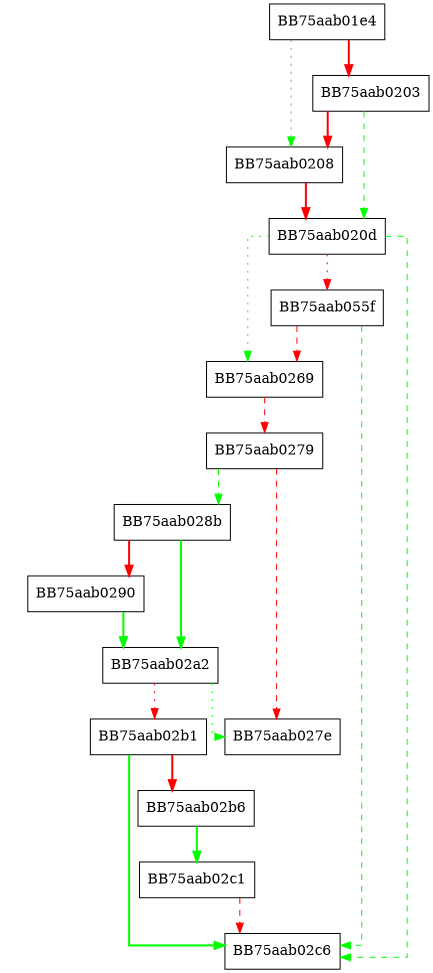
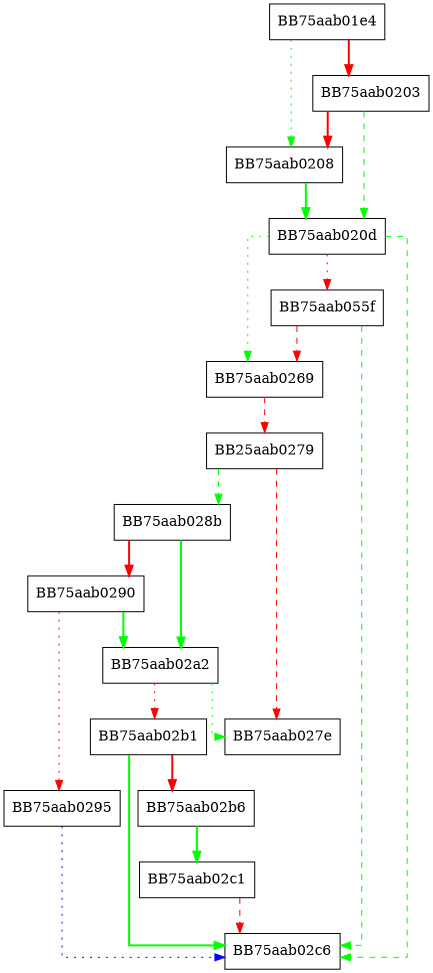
edge "BB75aab0208" -> "BB75aab020d": color red -> green
node "BB75aab0279": label "BB75aab0279" -> "BB25aab0279"
node "BB75aab0295": added
